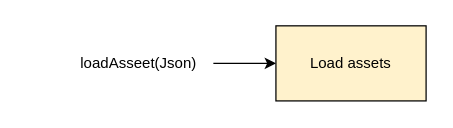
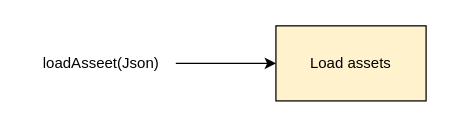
node "loadAsseet(Json)": moved (138, 63) -> (101, 63)
